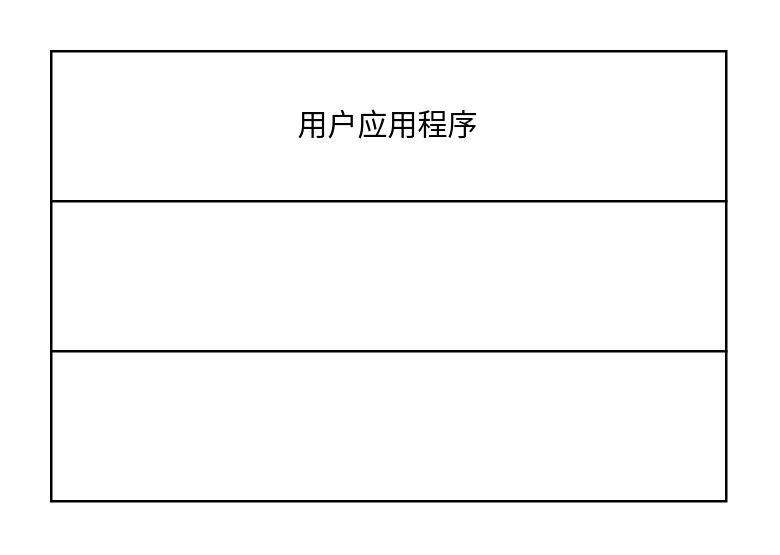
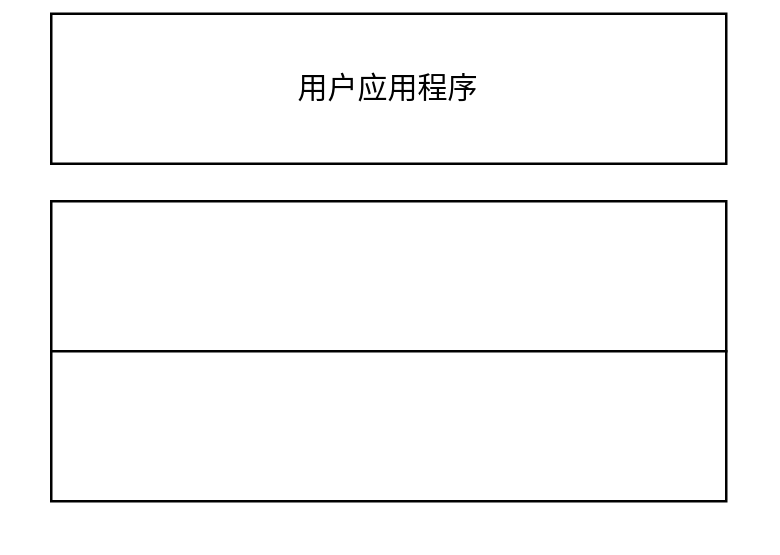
node "用户应用程序": moved (389, 126) -> (389, 89)
